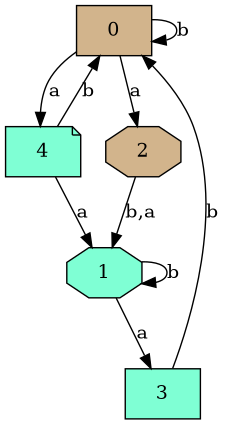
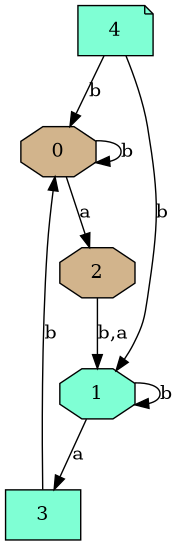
node "0": shape box -> octagon
edge "0" -> "4": removed, label "a"
edge "4" -> "1": label "a" -> "b"
